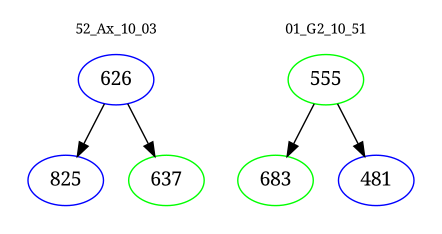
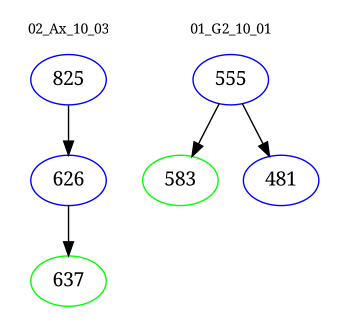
cluster "52_Ax_10_03": label "52_Ax_10_03" -> "02_Ax_10_03"
cluster "01_G2_10_51": label "01_G2_10_51" -> "01_G2_10_01"
node "555": color green -> blue
edge "626" -> "825": reversed
node "683": label "683" -> "583"
